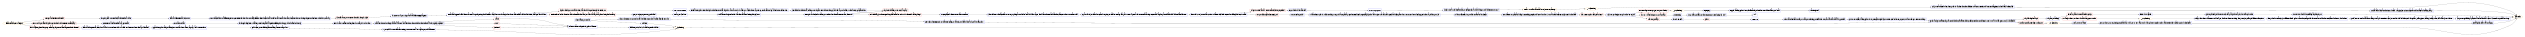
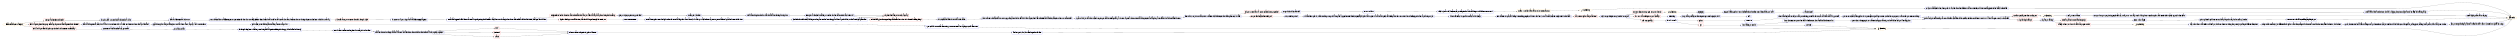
node "No. No we purpose't.": label "No. No we purpose't." -> "No. No we didn't."
node "Aoi.": added
